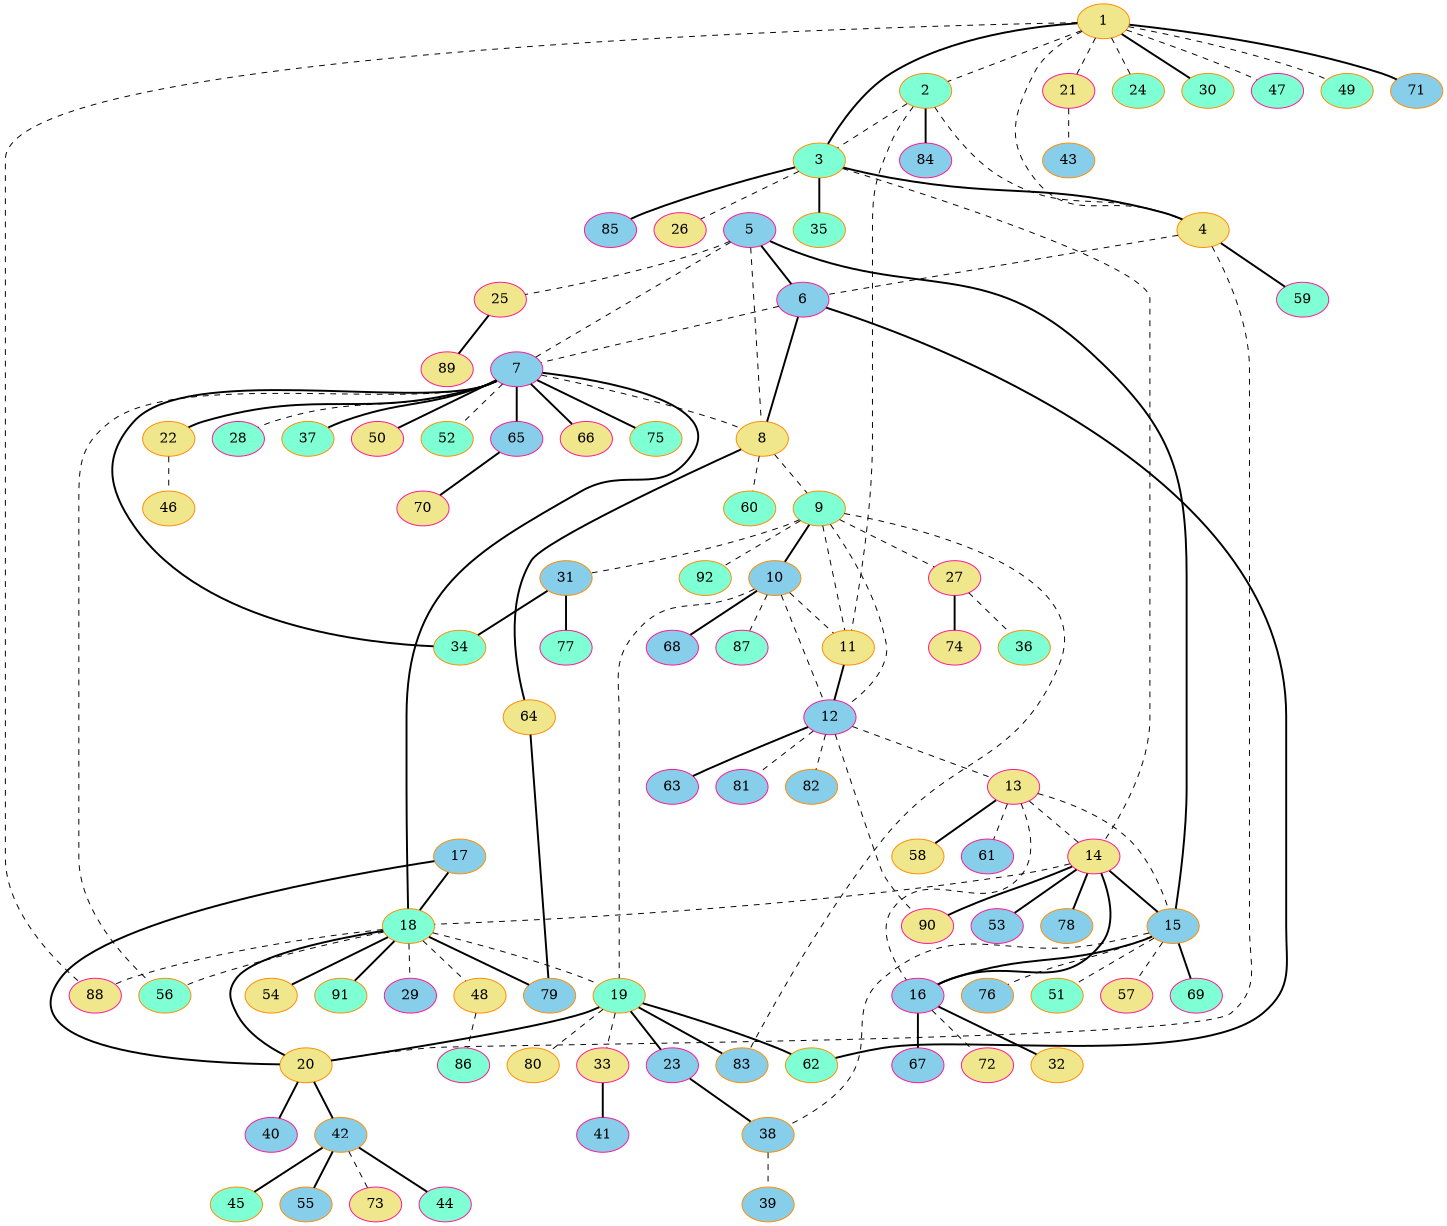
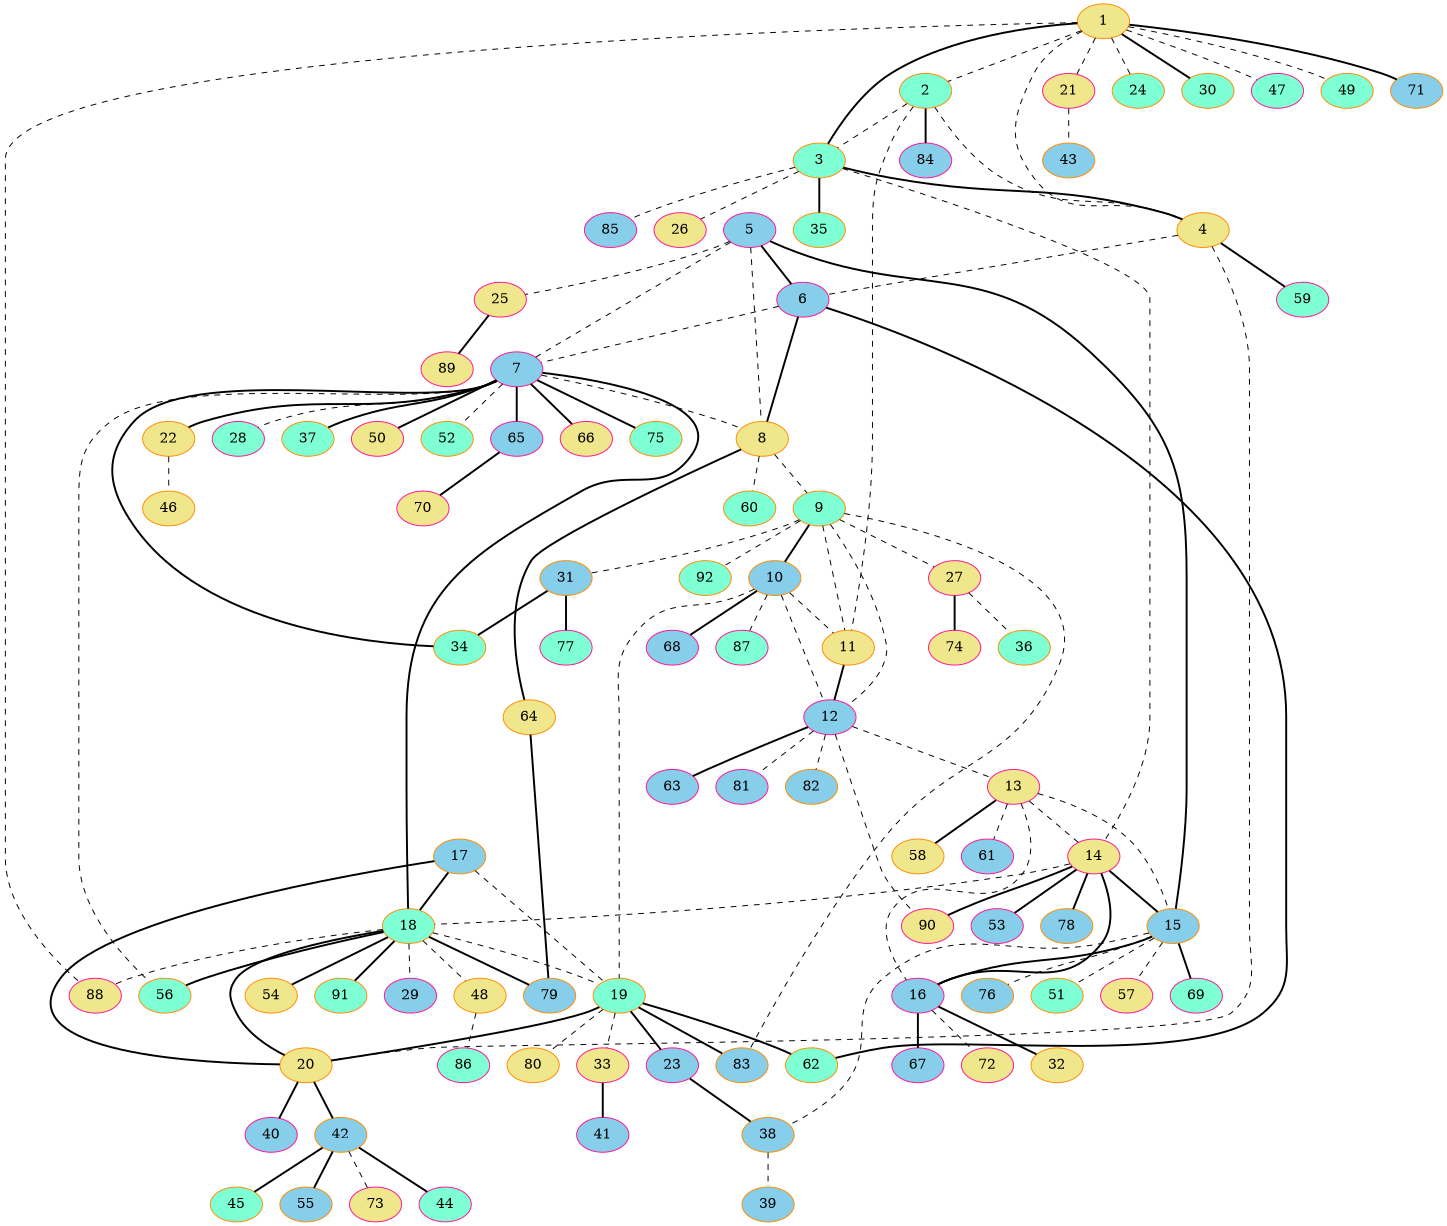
edge "3" -- "85": style bold -> dashed
edge "17" -- "19": added
edge "18" -- "56": style dashed -> bold
